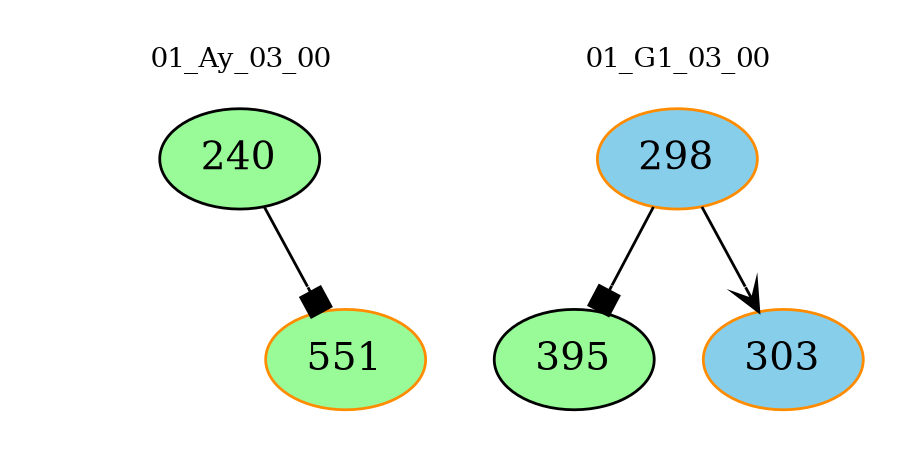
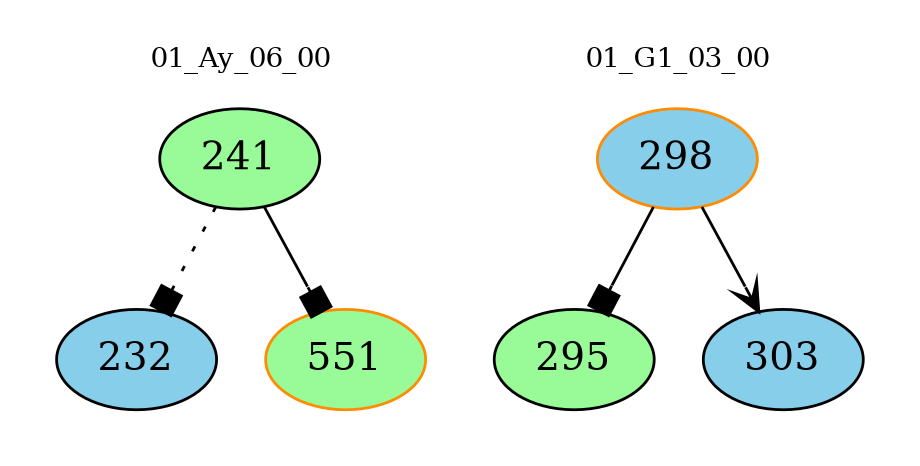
cluster "01_Ay_03_00": label "01_Ay_03_00" -> "01_Ay_06_00"
node "240": label "240" -> "241"
node "232": added
node "395": label "395" -> "295"
node "303": color darkorange -> black
